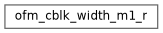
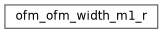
node "ofm_cblk_width_m1_r": label "ofm_cblk_width_m1_r" -> "ofm_ofm_width_m1_r"
